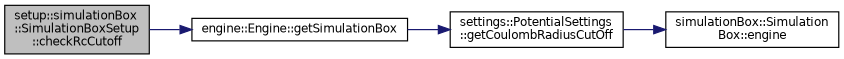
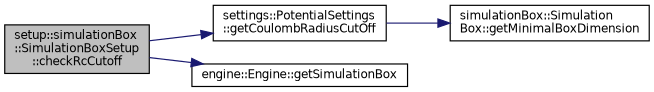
edge "engine::Engine::getSimulationBox" -> "settings::PotentialSettings ::getCoulombRadiusCutOff": now "setup::simulationBox ::SimulationBoxSetup ::checkRcCutoff" -> "settings::PotentialSettings ::getCoulombRadiusCutOff"
node "simulationBox::Simulation Box::engine": label "simulationBox::Simulation Box::engine" -> "simulationBox::Simulation Box::getMinimalBoxDimension"
